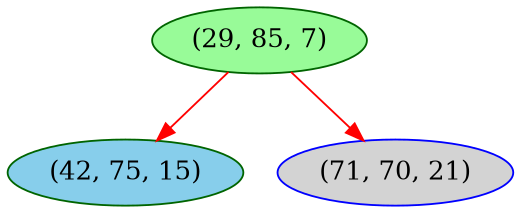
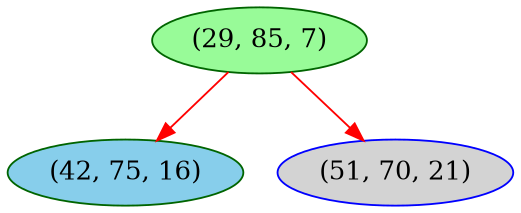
node "(42, 75, 15)": label "(42, 75, 15)" -> "(42, 75, 16)"
node "(71, 70, 21)": label "(71, 70, 21)" -> "(51, 70, 21)"
